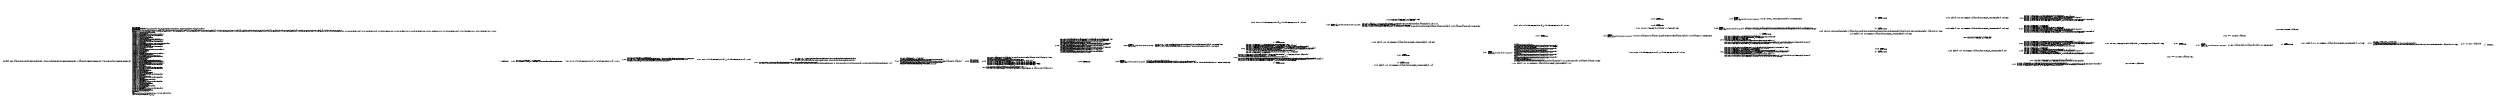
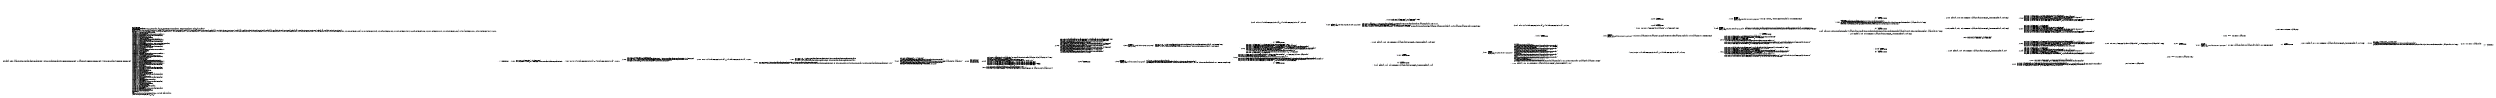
node "111: 0x00e3": added
